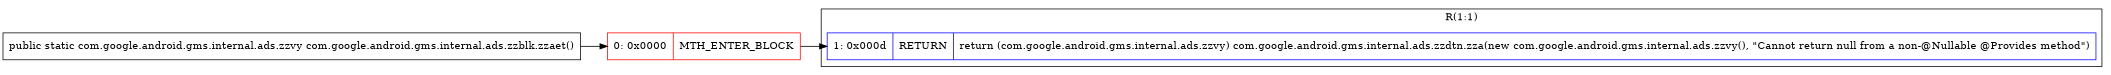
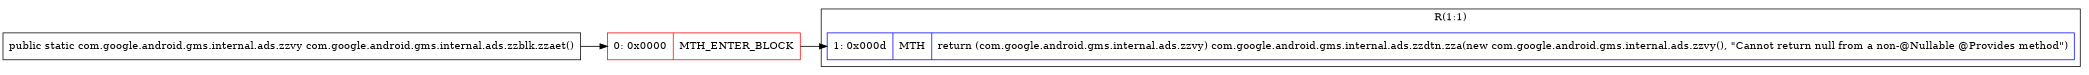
node "1: 0x000d": text "RETURN" -> "MTH"
